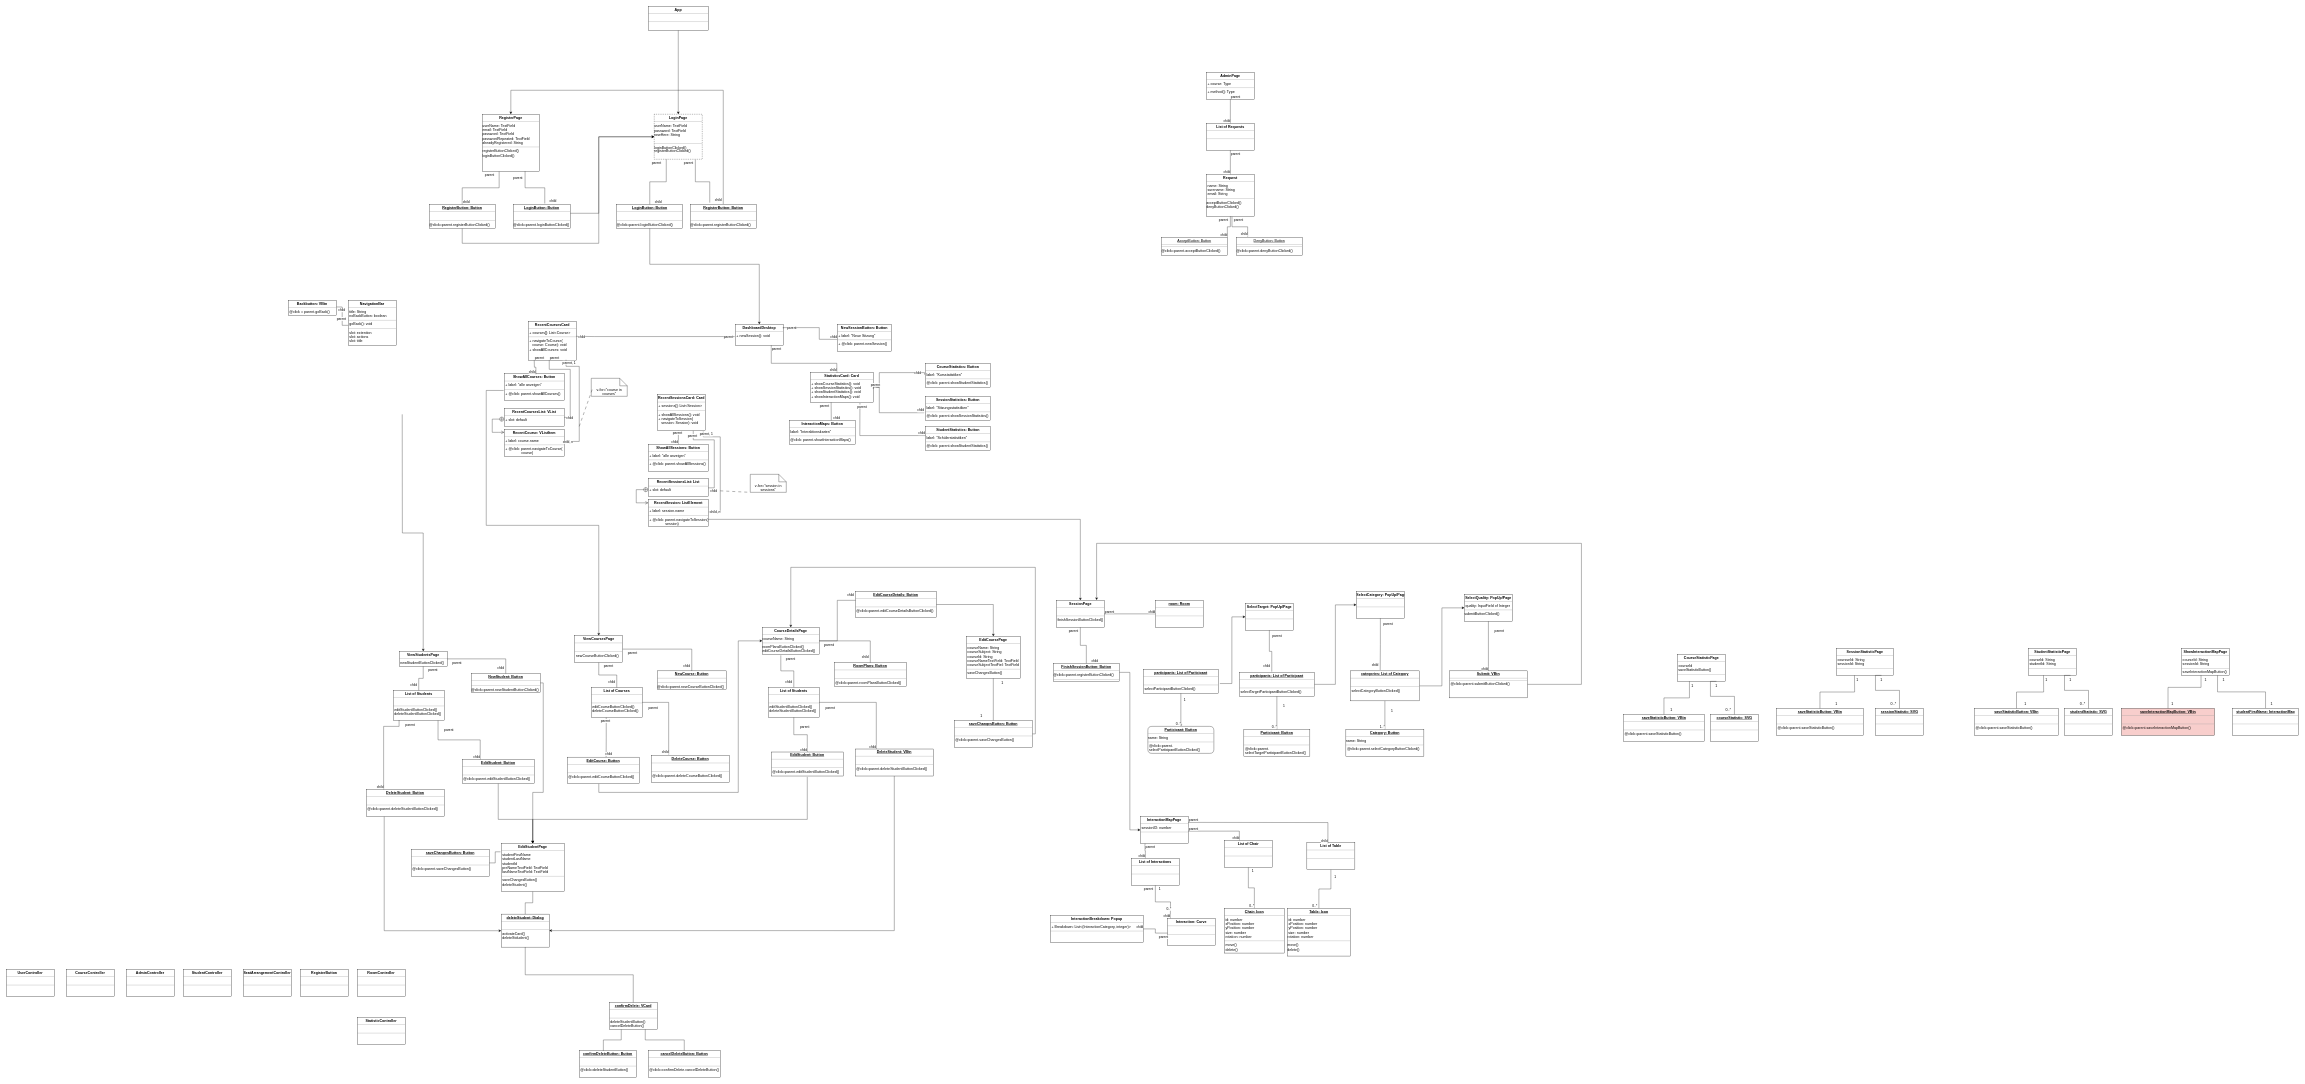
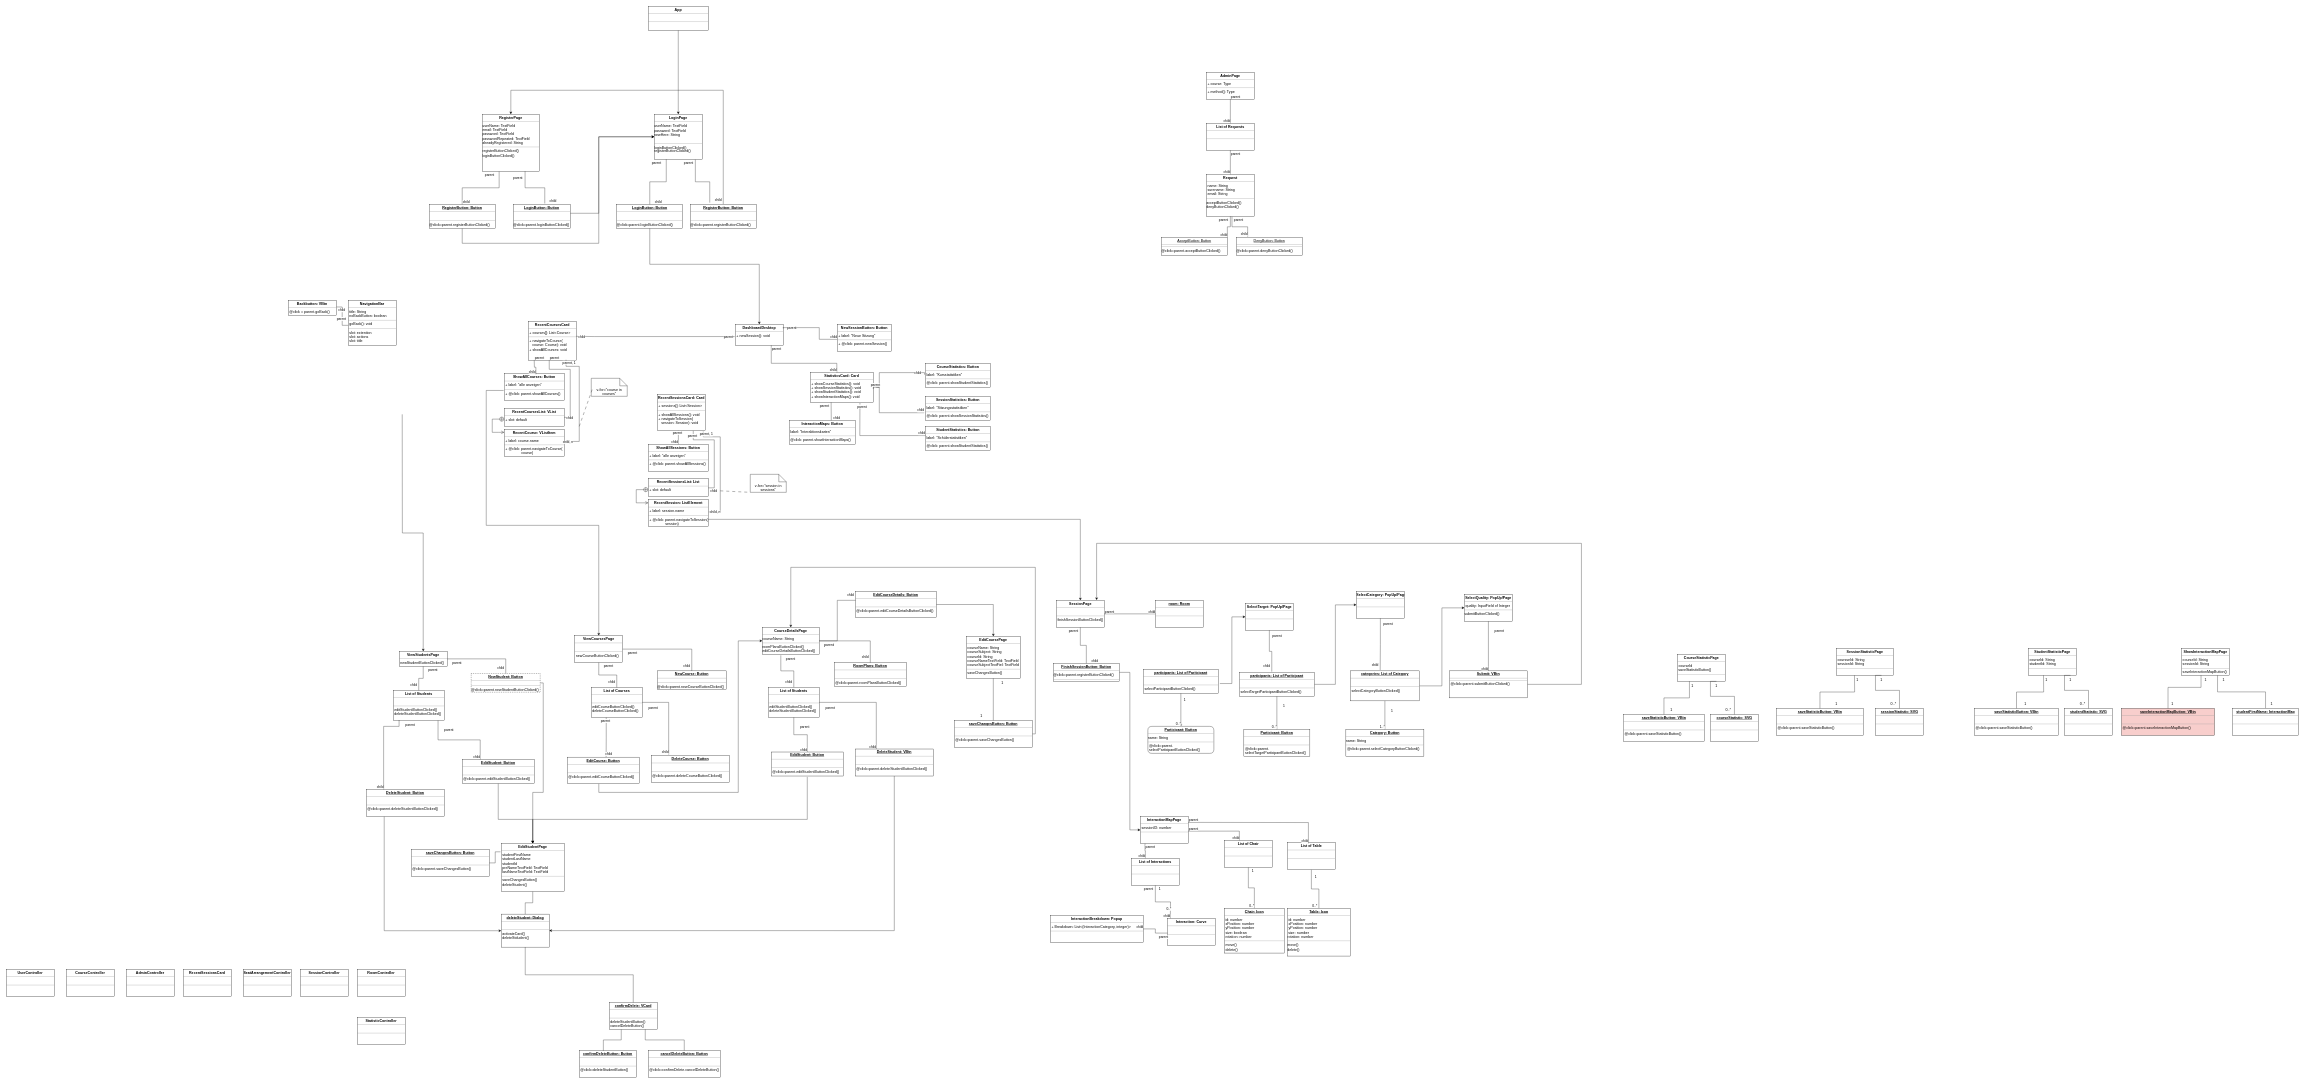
node "LoginPage userName: TextField password: TextField newHere: String loginButtonClicked() registerButtonClicked()": style dashed -> solid
node "NewStudent: Button @click=parent.newStudentButtonClicked()": style solid -> dashed
node "List of Table": moved (1331, 856) -> (1311, 856)
node "Chair: Icon id: number xPosition: number yPosition: number size: number rotation: number move() delete()": label "Chair: Icon id: number xPosition: number yPosition: number size: number rotation: number move() delete()" -> "Chair: Icon id: number xPosition: number yPosition: number size: boolean rotation: number move() delete()"
node "StudentController": label "StudentController" -> "RecentSessionsCard"
node "RegisterButton": label "RegisterButton" -> "SessionController"
